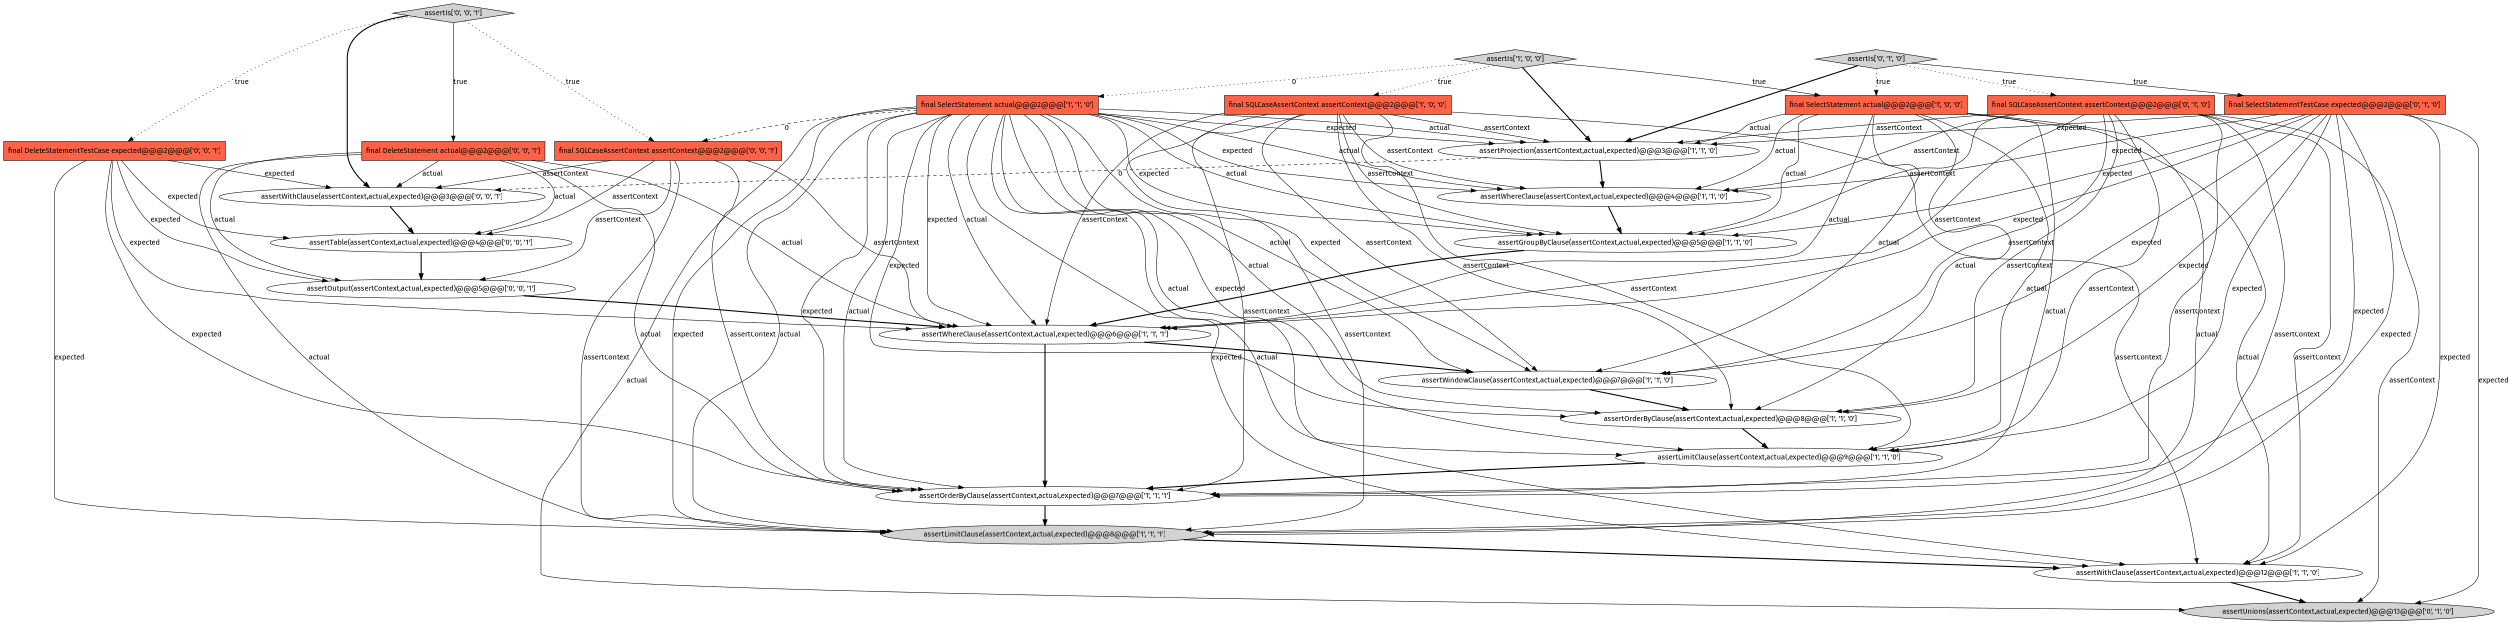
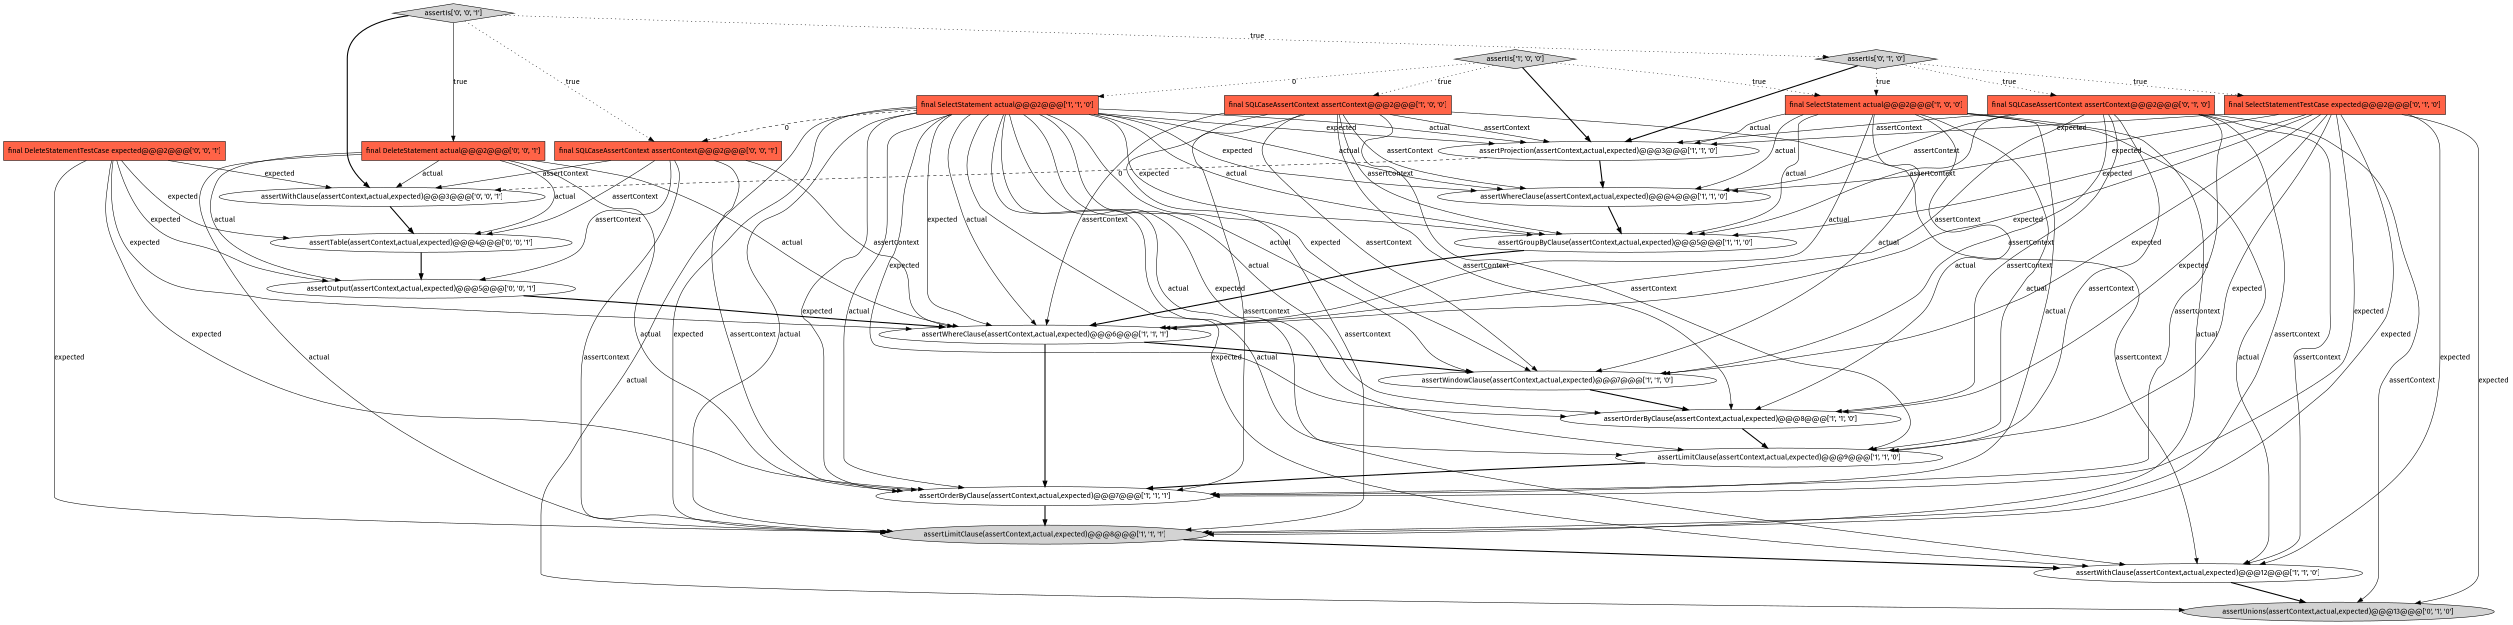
edge "assertIs['0', '0', '1']" -> "final DeleteStatementTestCase expected@@@2@@@['0', '0', '1']": now "assertIs['0', '0', '1']" -> "assertIs['0', '1', '0']"
edge "assertIs['1', '0', '0']" -> "final SelectStatement actual@@@2@@@['1', '0', '0']": style solid -> dotted
edge "assertIs['0', '1', '0']" -> "final SelectStatementTestCase expected@@@2@@@['0', '1', '0']": style solid -> dotted
